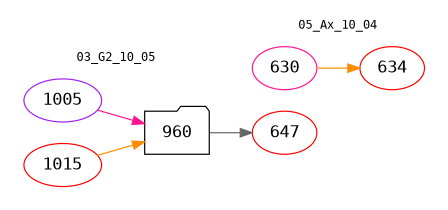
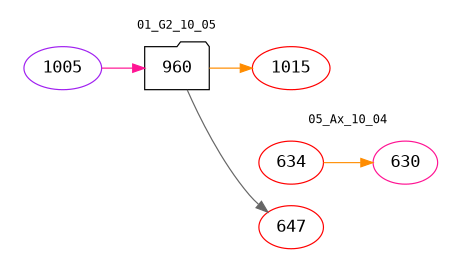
cluster "03_G2_10_05": label "03_G2_10_05" -> "01_G2_10_05"
edge "630" -> "634": reversed
edge "1015" -> "960": reversed
